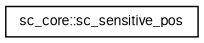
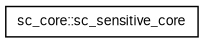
node "sc_core::sc_sensitive_pos": label "sc_core::sc_sensitive_pos" -> "sc_core::sc_sensitive_core"
